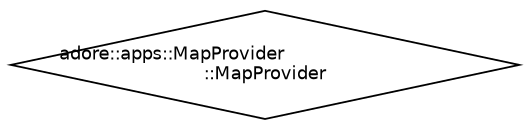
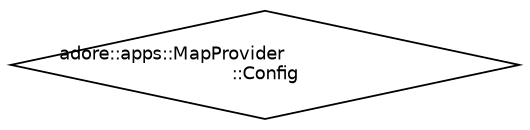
node "adore::apps::MapProvider ::MapProvider": label "adore::apps::MapProvider ::MapProvider" -> "adore::apps::MapProvider ::Config"
